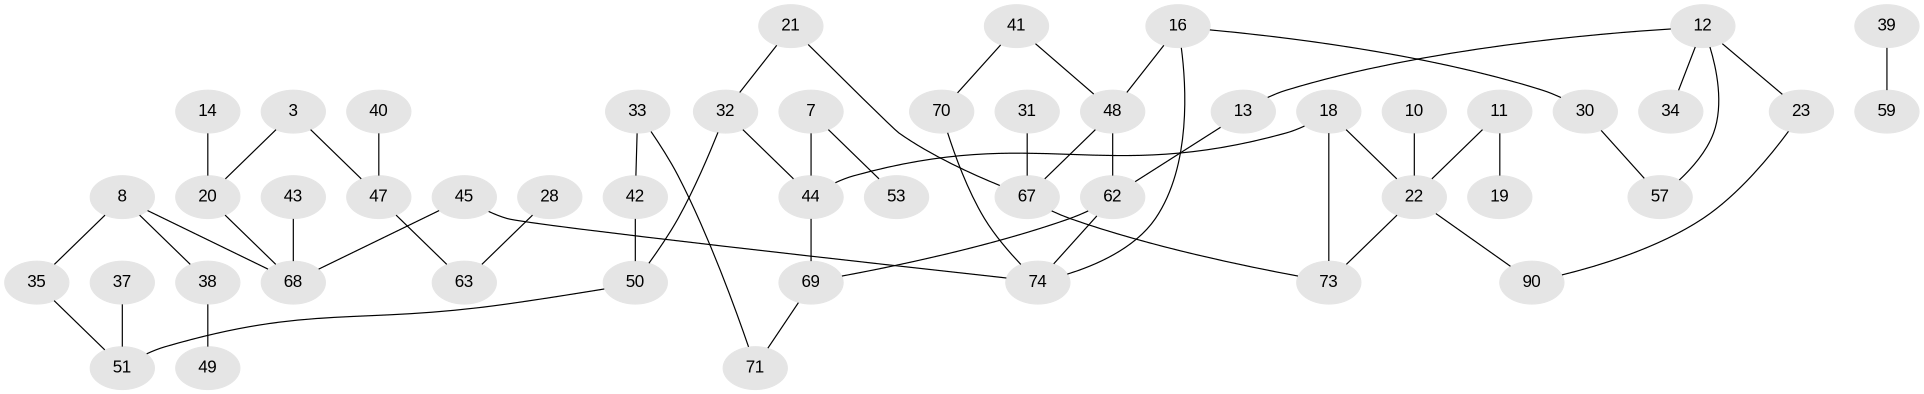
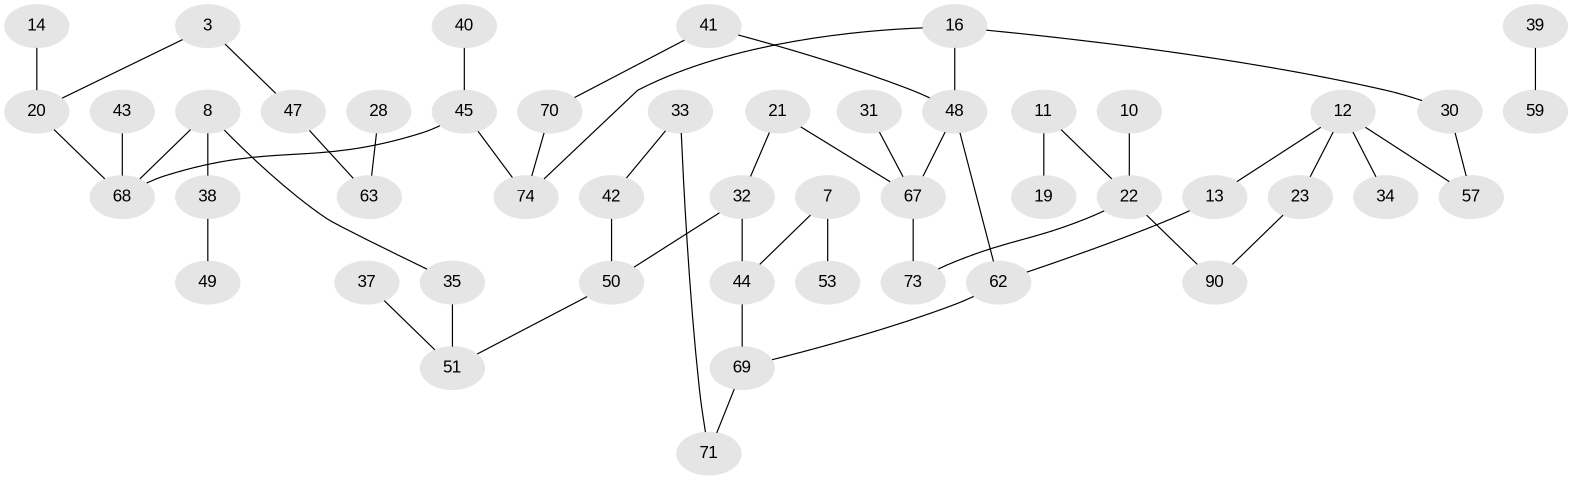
node "18": removed
edge "40" -- "47": now "40" -- "45"
edge "62" -- "74": removed
